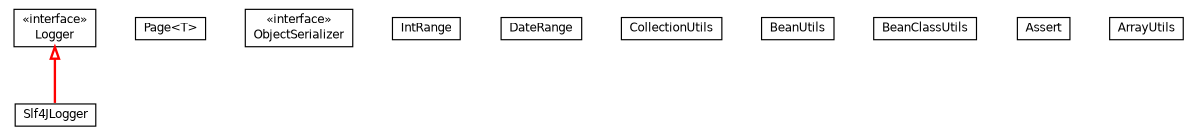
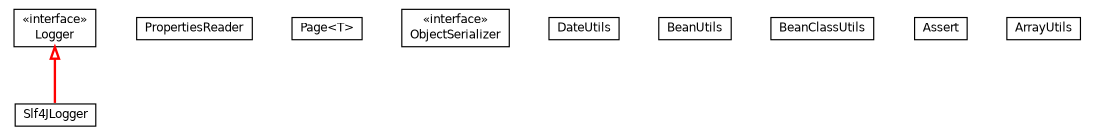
node "PropertiesReader": added
node "IntRange": removed
node "DateRange": removed
node "DateUtils": added
node "CollectionUtils": removed
